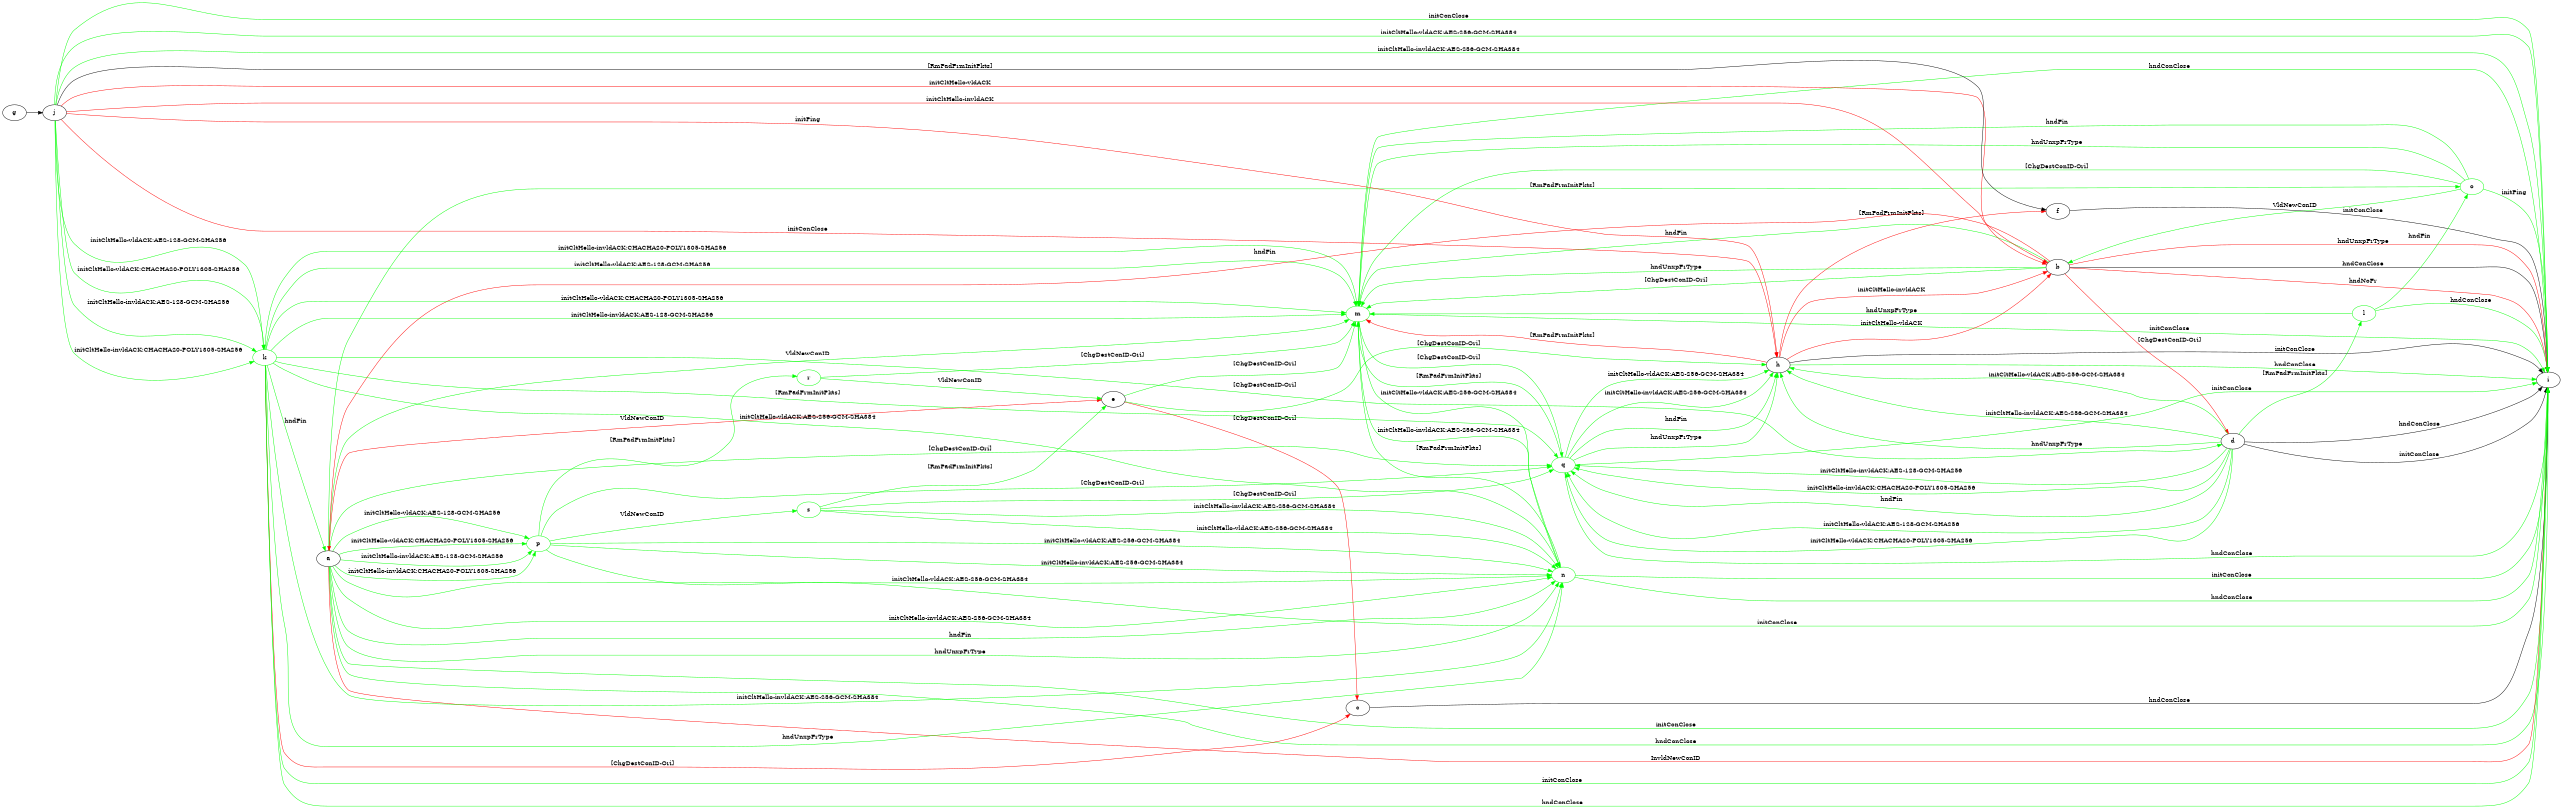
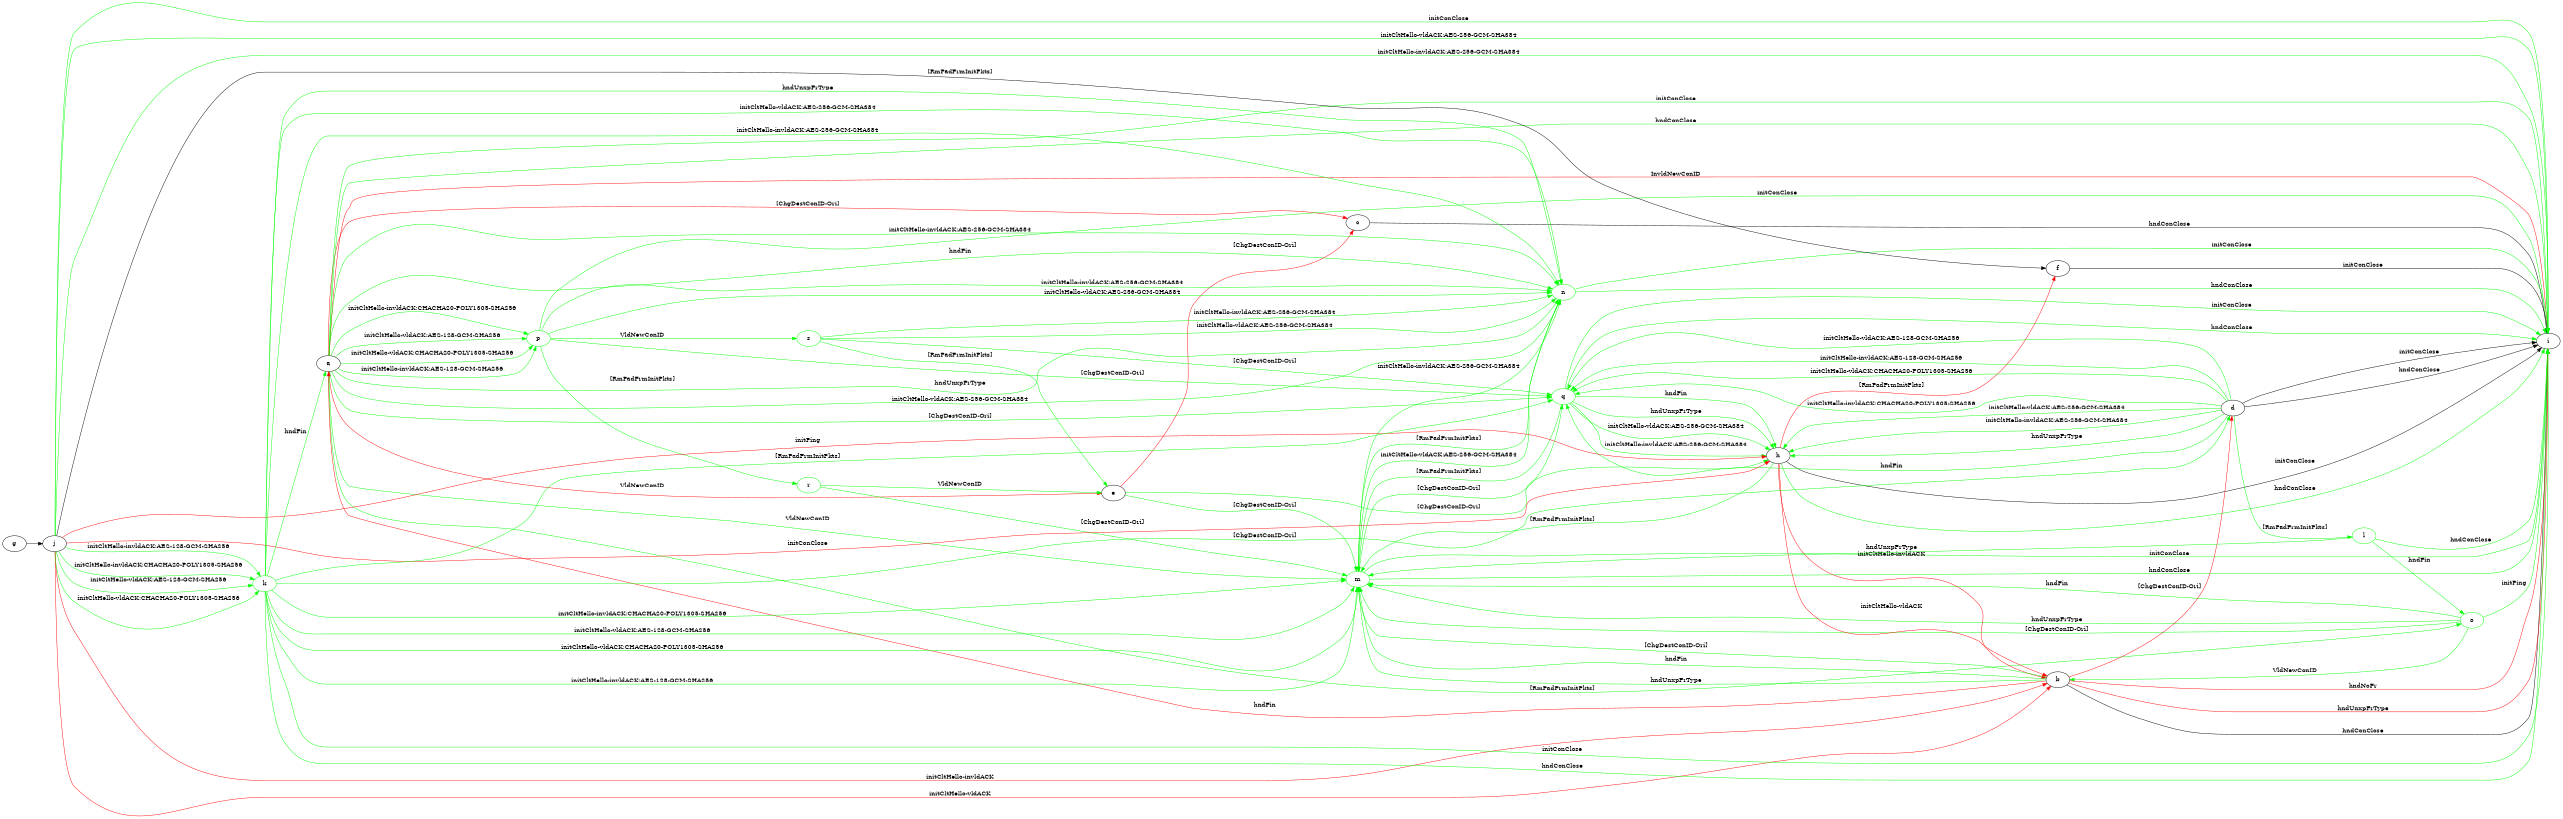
edge "h" -> "m": color red -> green
edge "k" -> "c": now "a" -> "c"
